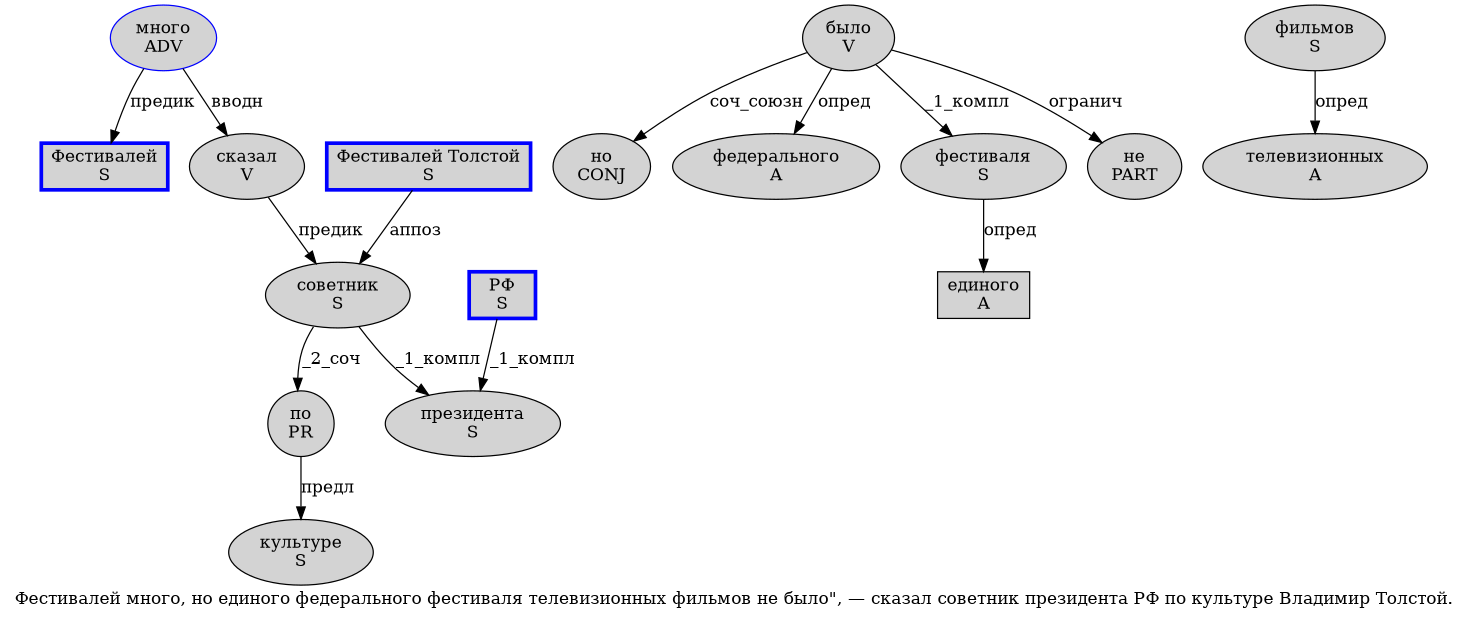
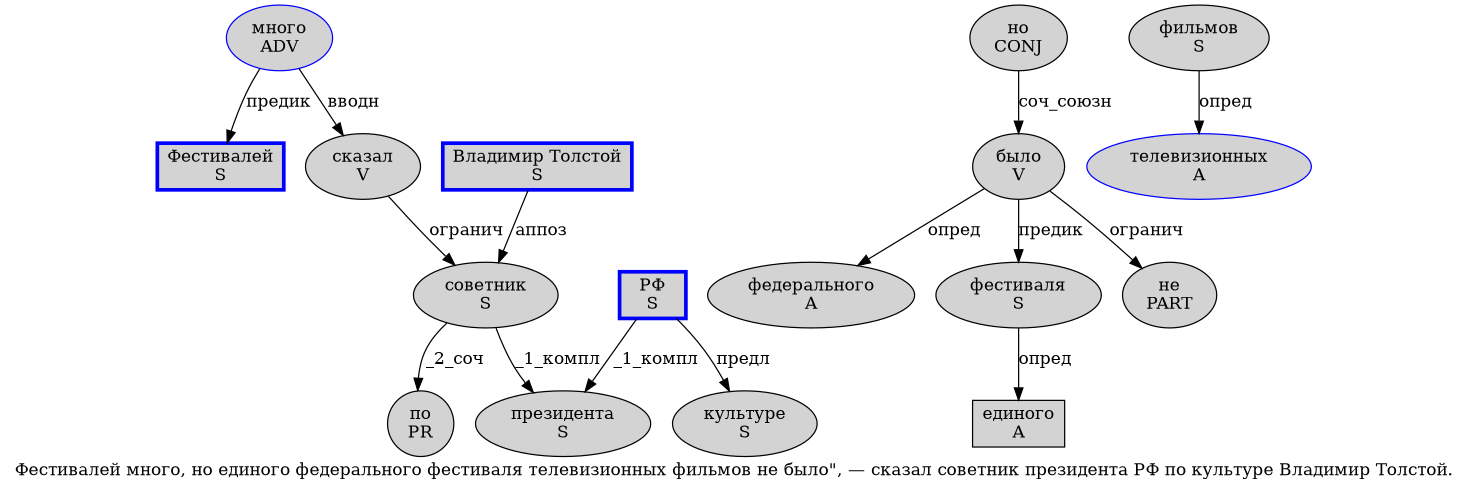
edge "было V" -> "но CONJ": reversed
edge "было V" -> "фестиваля S": label "_1_компл" -> "предик"
node "Фестивалей Толстой S": label "Фестивалей Толстой S" -> "Владимир Толстой S"
node "телевизионных A": color black -> blue
edge "сказал V" -> "советник S": label "предик" -> "огранич"
edge "по PR" -> "культуре S": now "РФ S" -> "культуре S"
